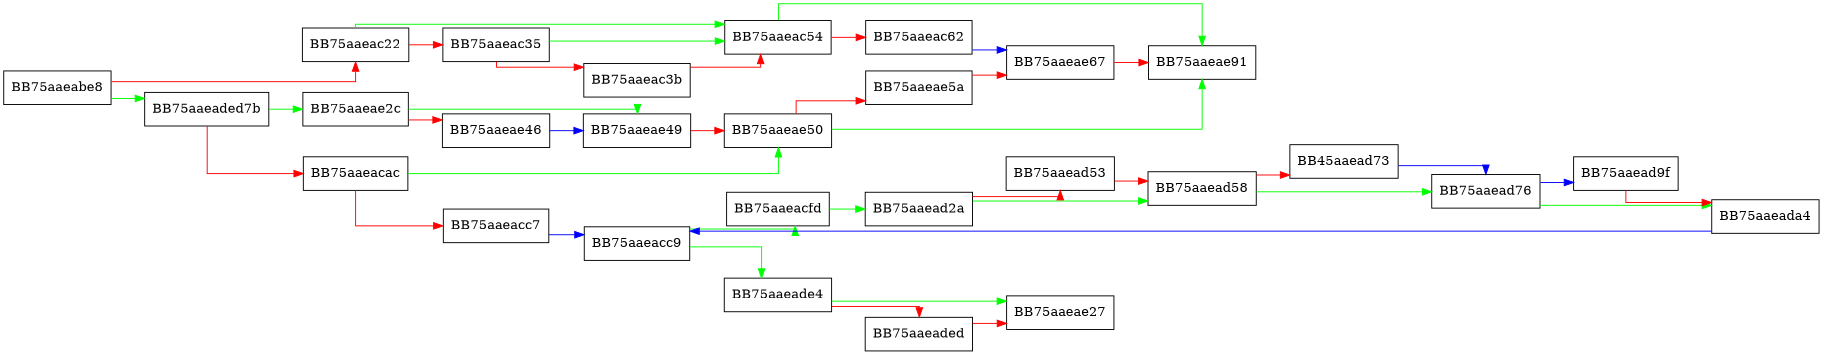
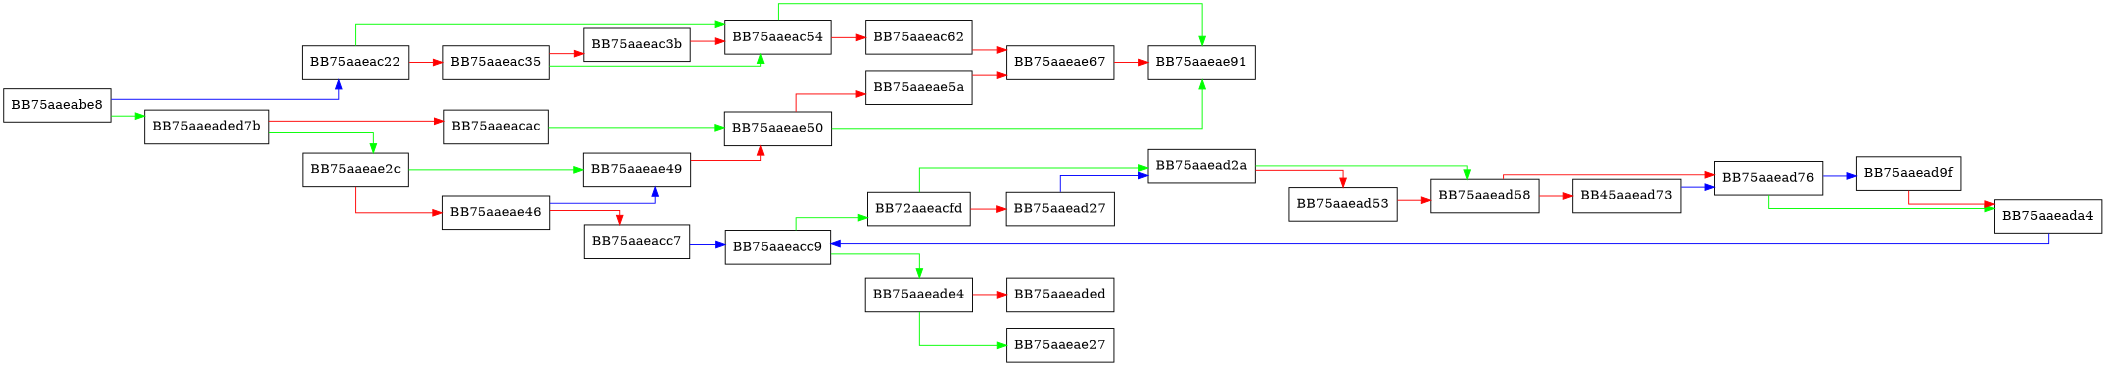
edge "BB75aaeac62" -> "BB75aaeae67": color blue -> red
edge "BB75aaeabe8" -> "BB75aaeac22": color red -> blue
edge "BB75aaead58" -> "BB75aaead76": color green -> red
node "BB75aaeacfd": label "BB75aaeacfd" -> "BB72aaeacfd"
node "BB75aaead27": added
edge "BB75aaeacac" -> "BB75aaeacc7": now "BB75aaeae46" -> "BB75aaeacc7"
edge "BB75aaeaded" -> "BB75aaeae27": removed
